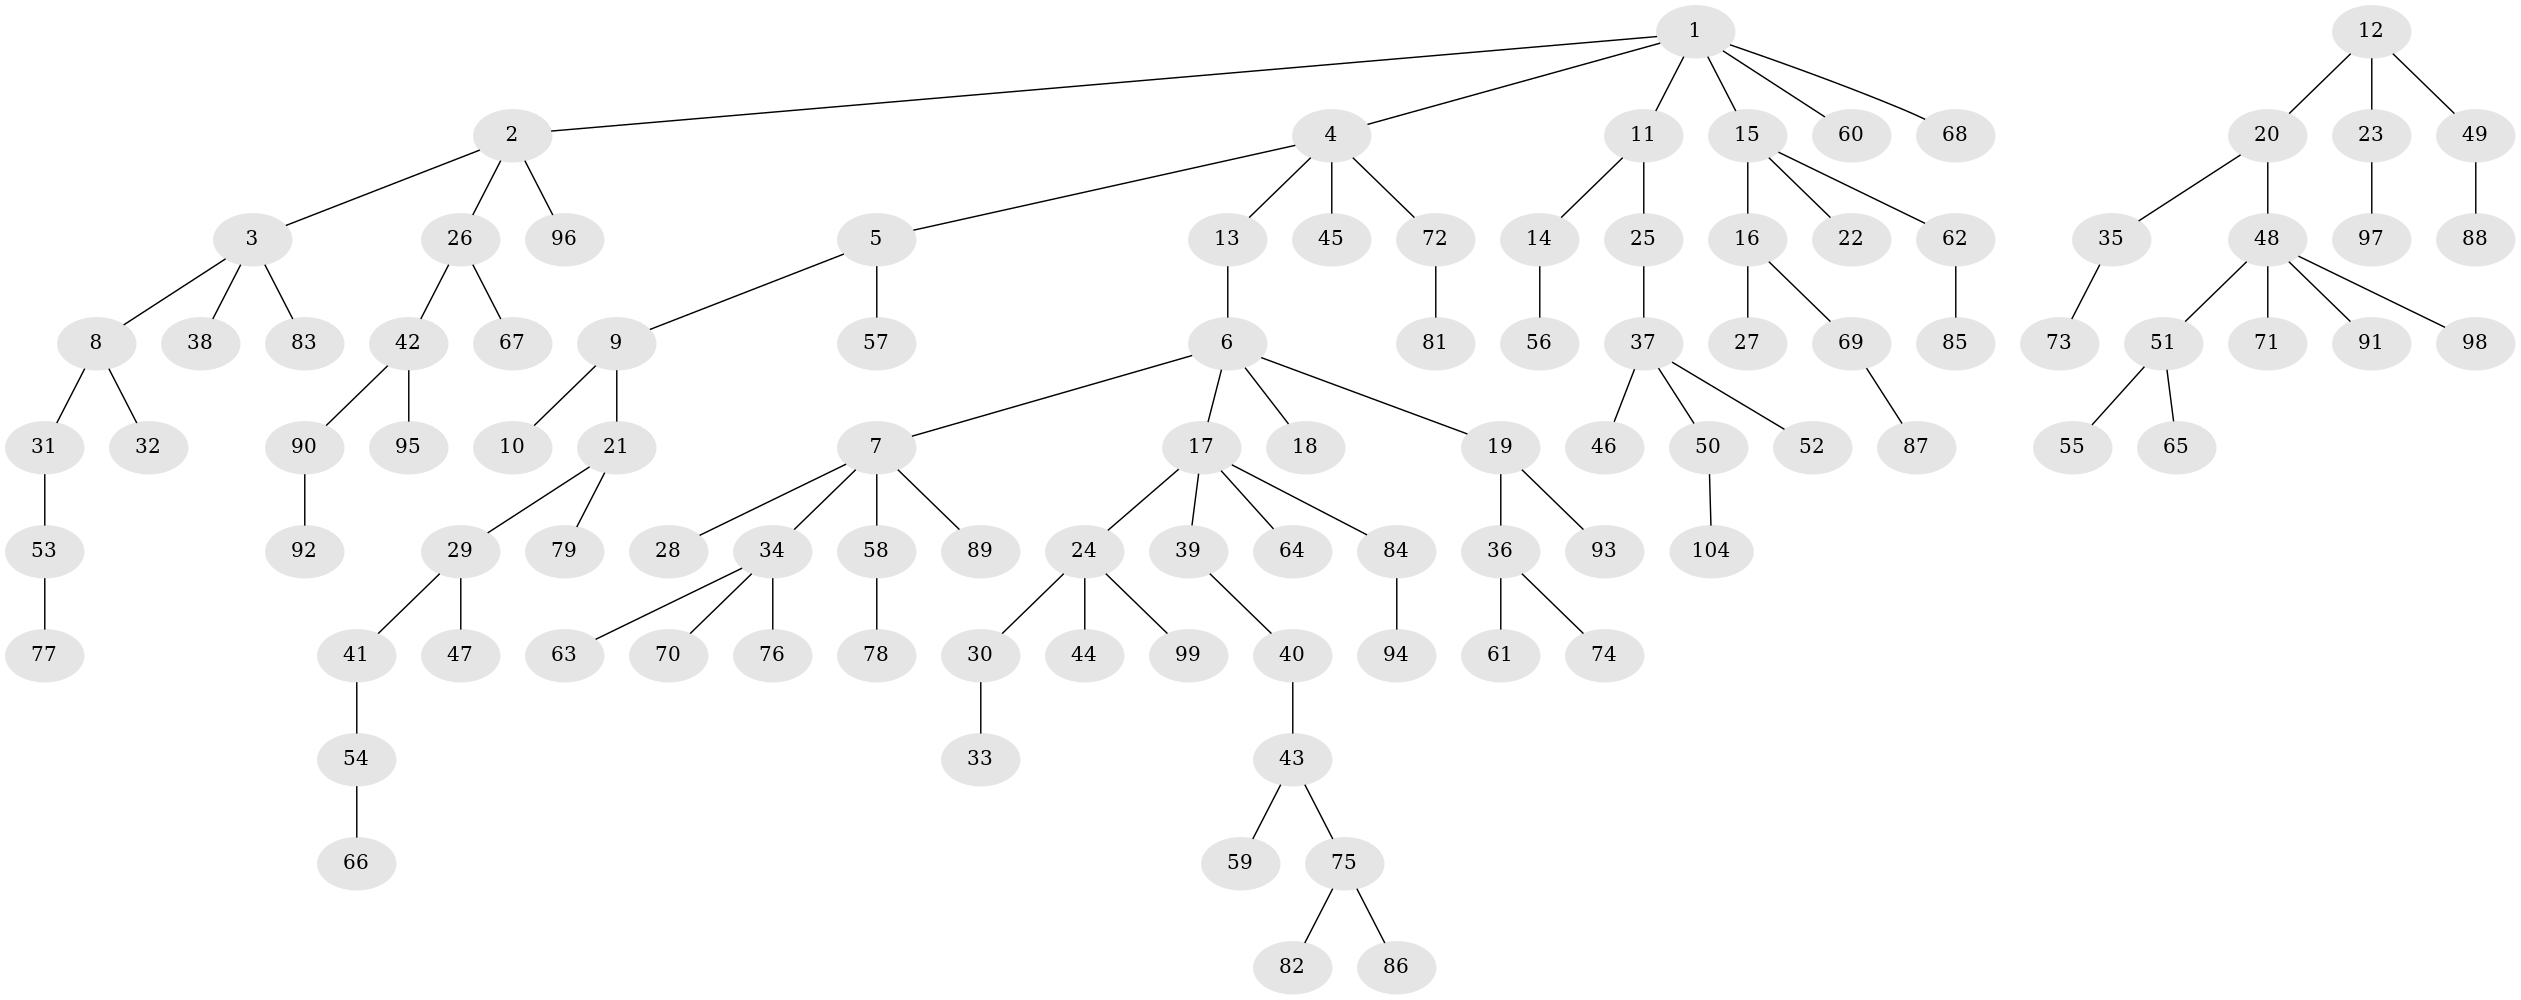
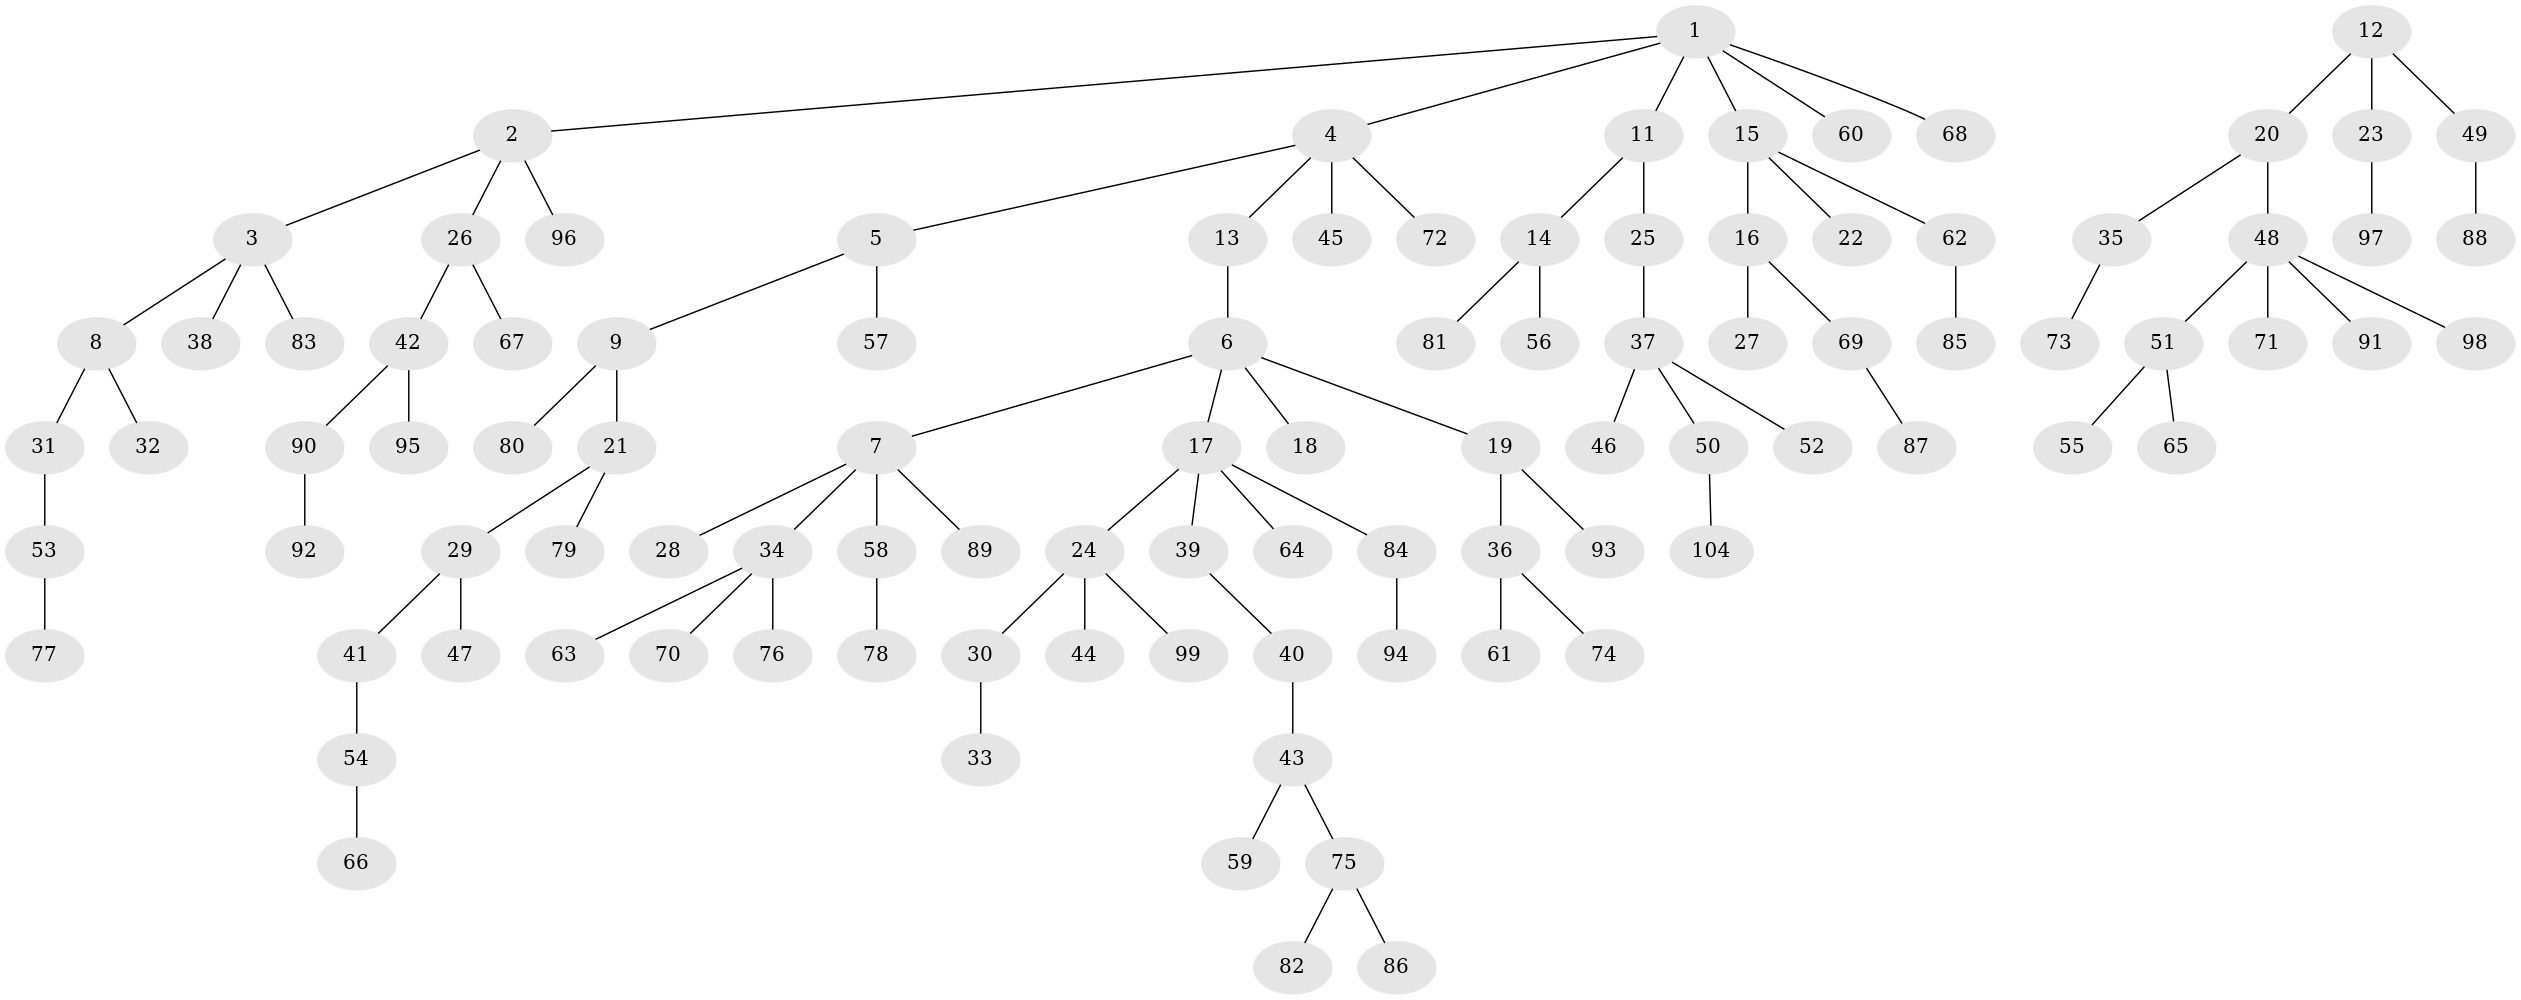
edge "72" -- "81": now "14" -- "81"
node "10": label "10" -> "80"
